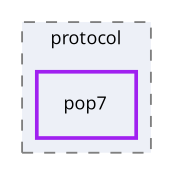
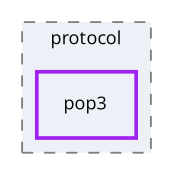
node "pop7": label "pop7" -> "pop3"
